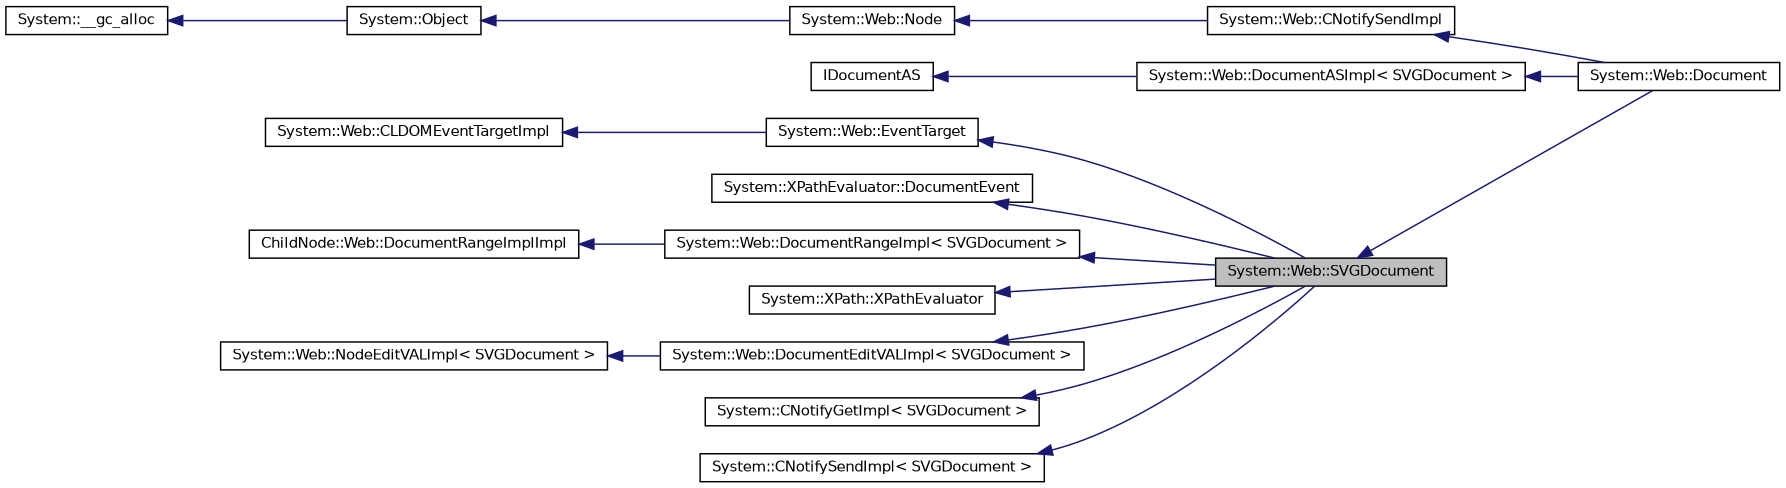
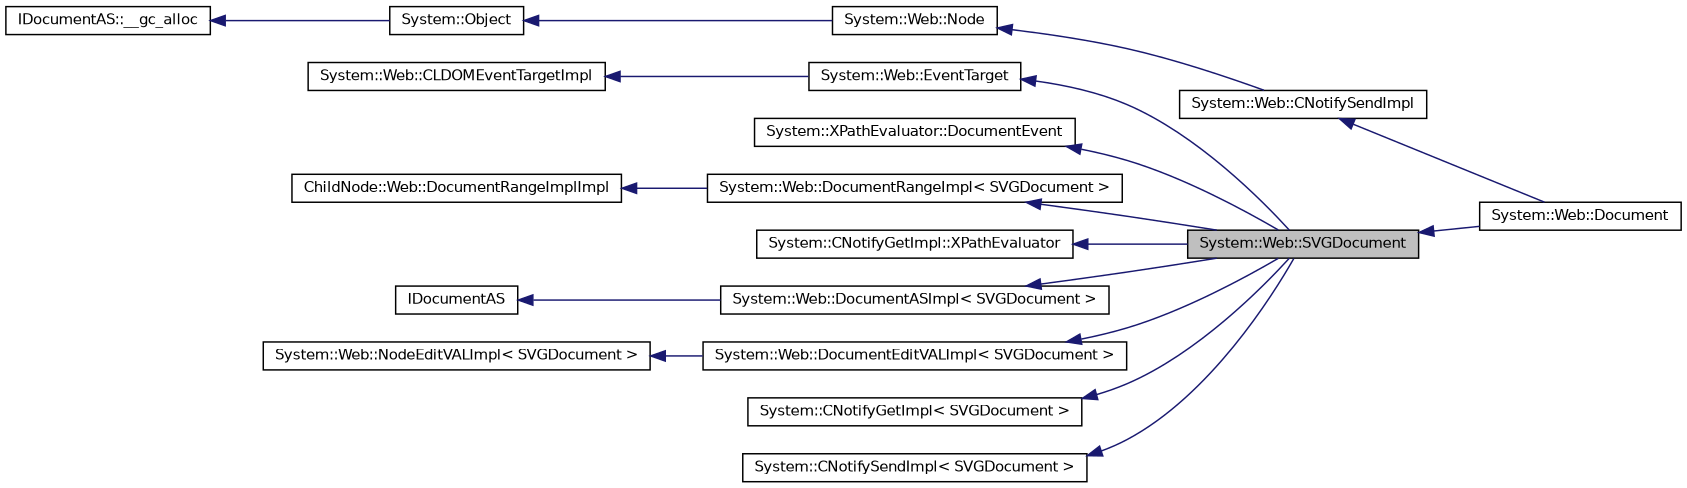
node "System::__gc_alloc": label "System::__gc_alloc" -> "IDocumentAS::__gc_alloc"
edge "System::Web::Document" -> "System::Web::DocumentASImpl< SVGDocument >": now "System::Web::SVGDocument" -> "System::Web::DocumentASImpl< SVGDocument >"
node "System::XPath::XPathEvaluator": label "System::XPath::XPathEvaluator" -> "System::CNotifyGetImpl::XPathEvaluator"
